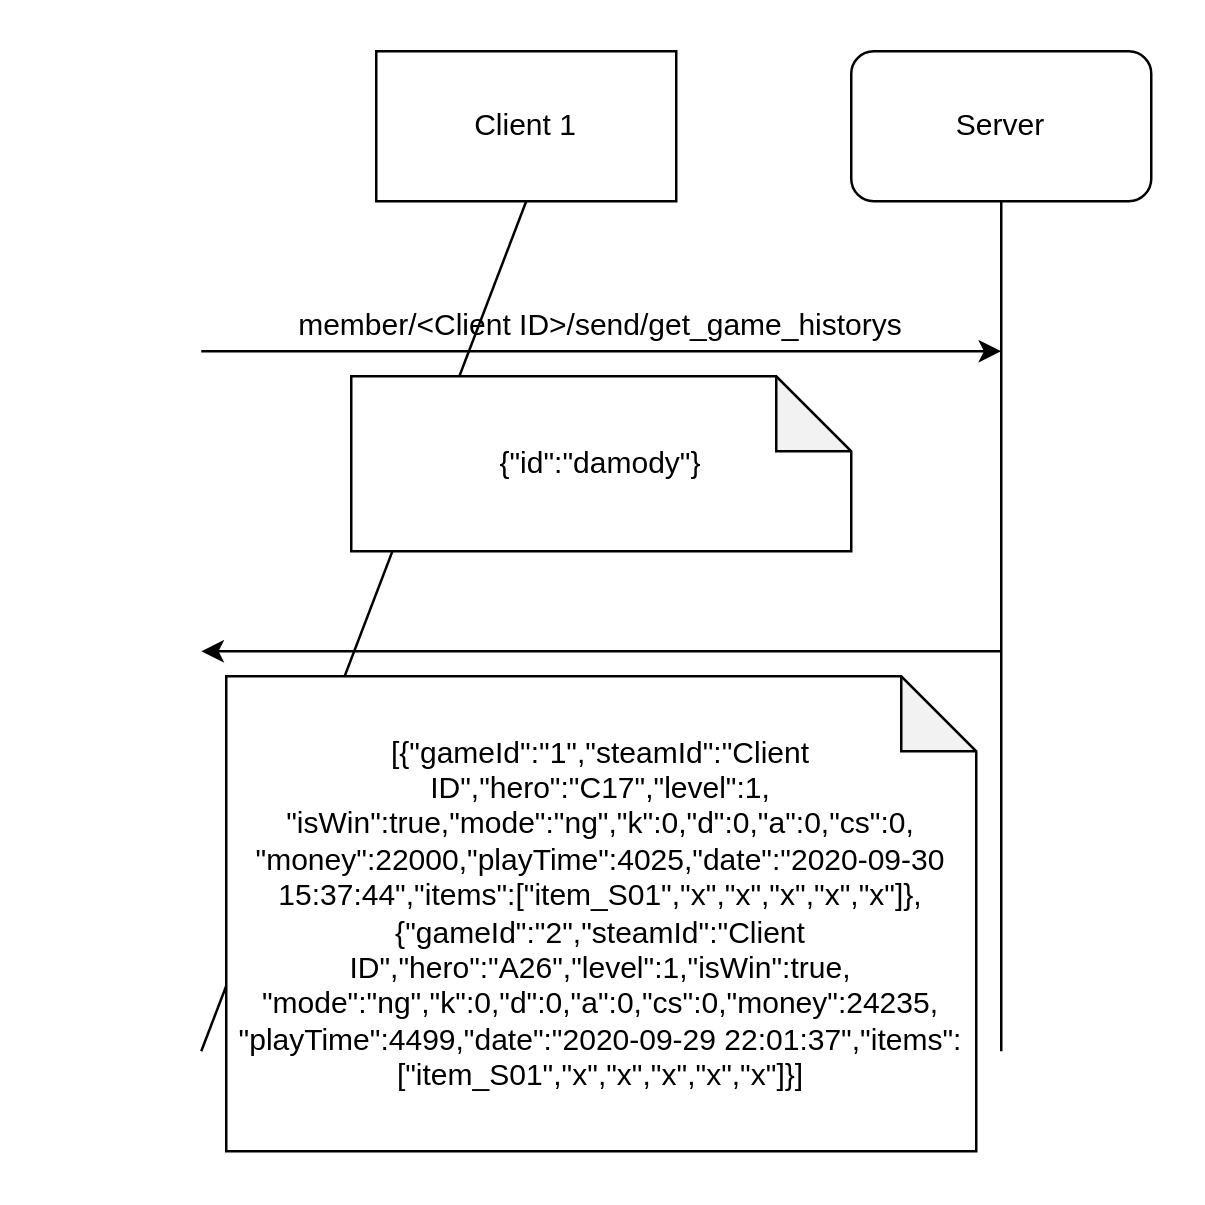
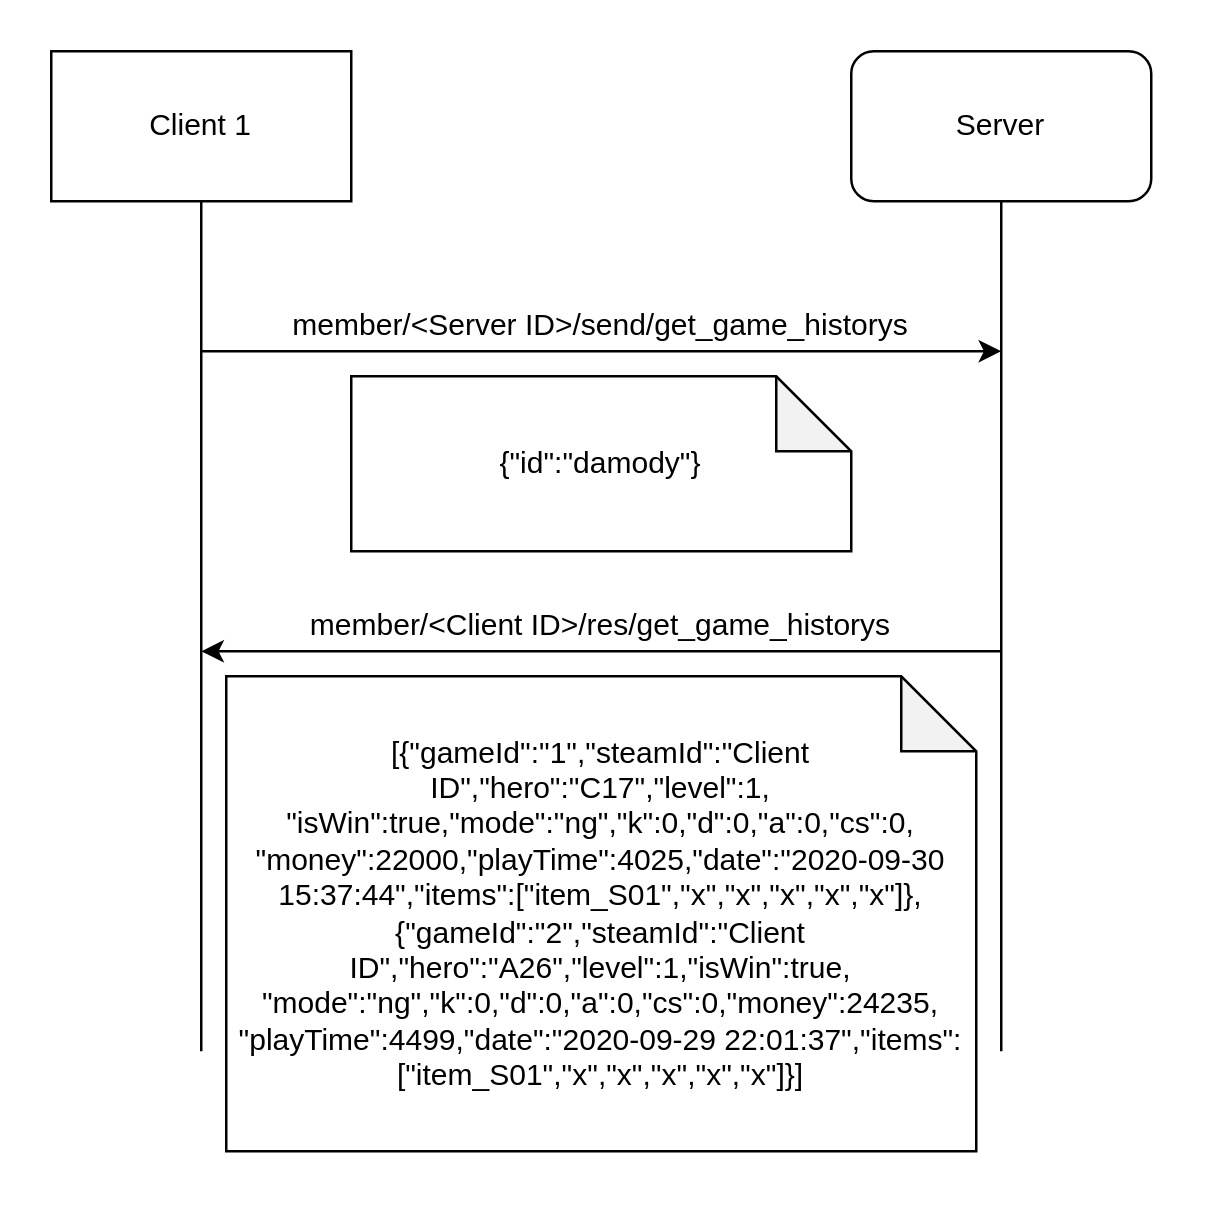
node "Client 1": moved (526, 126) -> (201, 126)
node "member/<Client ID>/send/get_game_historys": label "member/<Client ID>/send/get_game_historys" -> "member/<Server ID>/send/get_game_historys"
node "member/<Client ID>/res/get_game_historys": added
